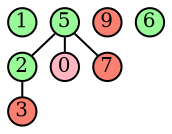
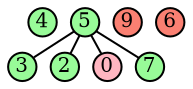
node "1": label "1" -> "4"
node "6": fillcolor palegreen -> salmon
node "7": fillcolor salmon -> palegreen
edge "2" -- "3": now "5" -- "3"
node "3": fillcolor salmon -> palegreen
